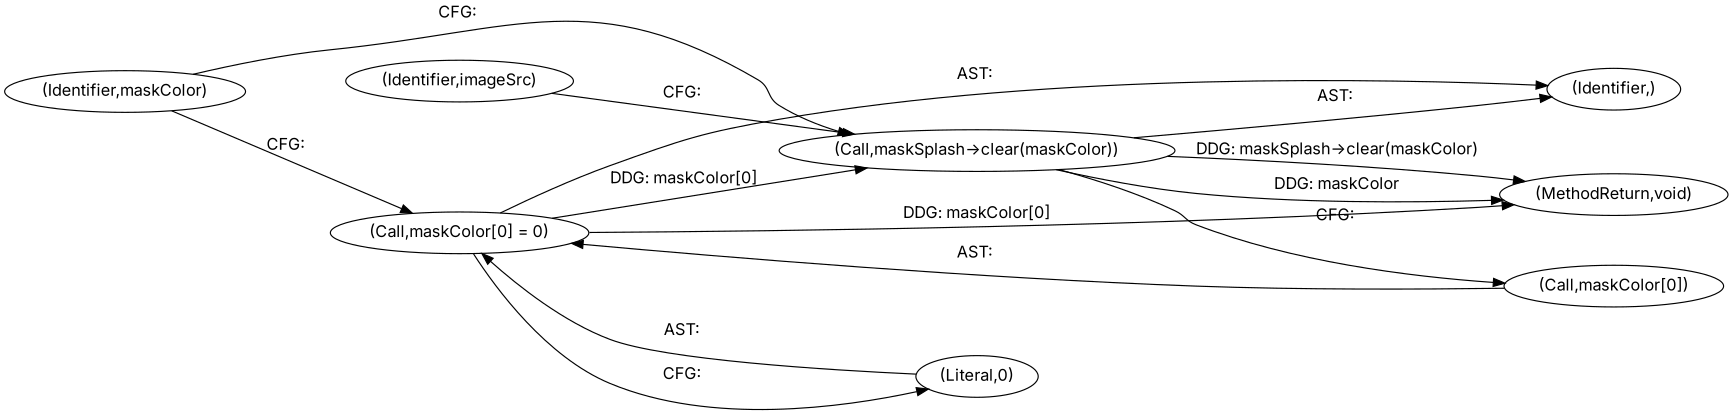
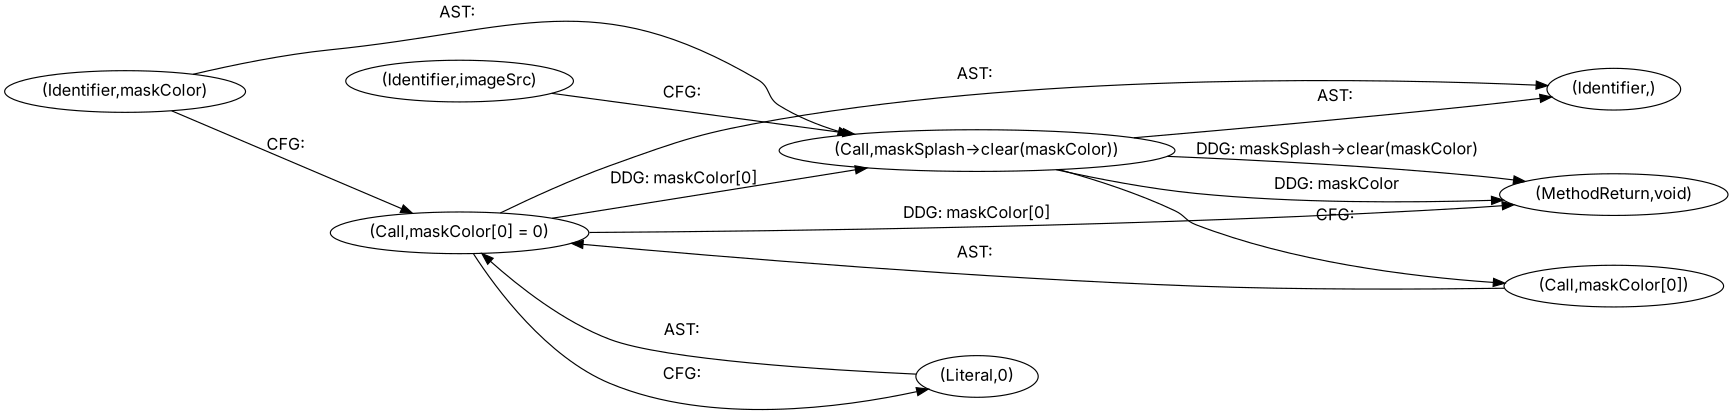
edge "(Identifier,maskColor)" -> "(Call,maskSplash->clear(maskColor))": label "CFG: " -> "AST: "
